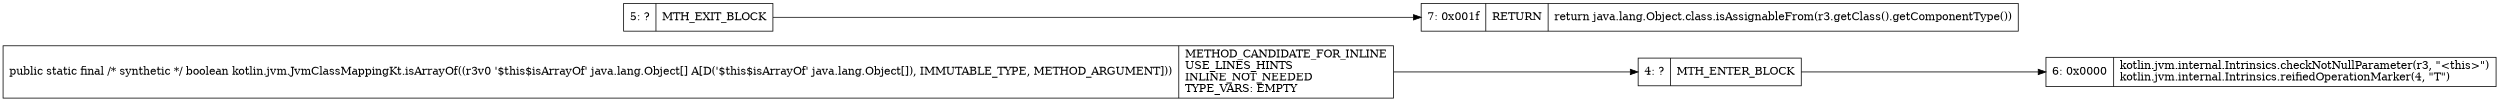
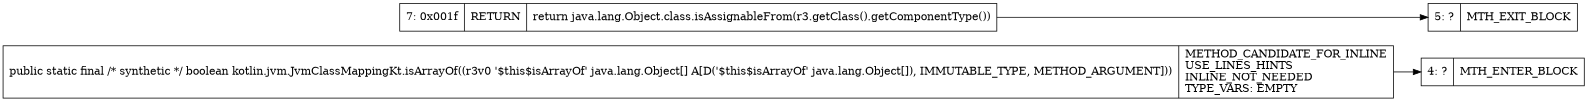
edge "5: ?" -> "7: 0x001f": reversed
node "6: 0x0000": removed
